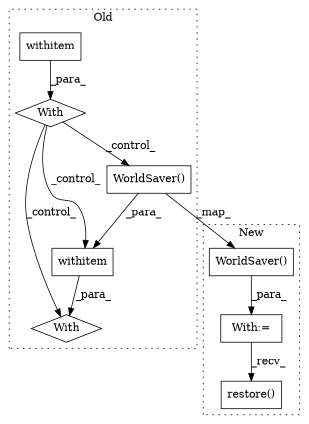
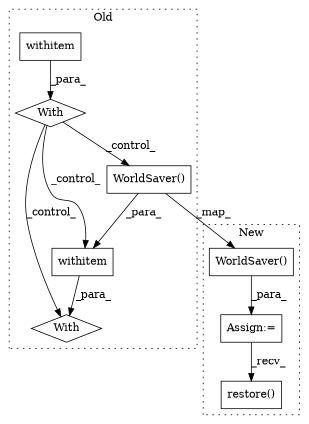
node "With:=": label "With:=" -> "Assign:="
